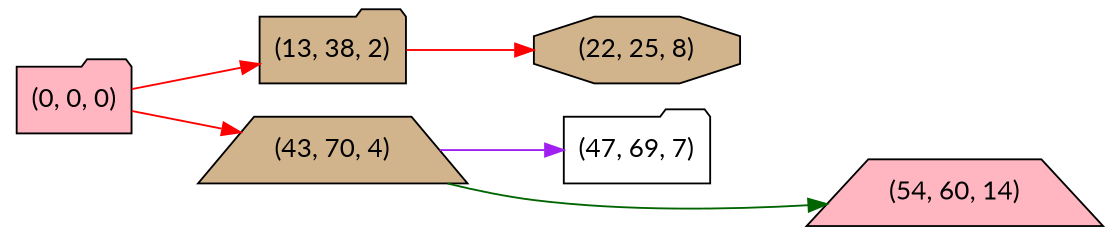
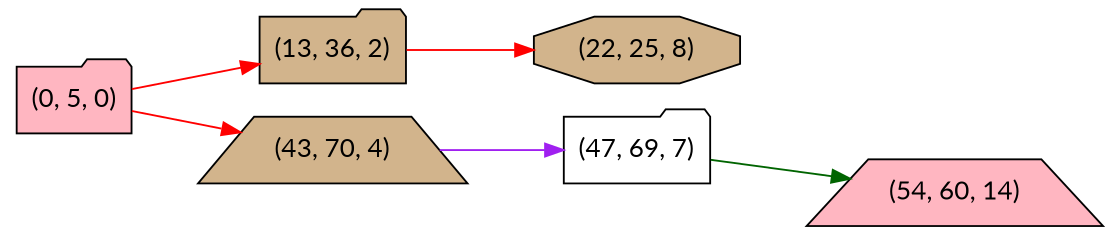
node "(13, 38, 2)": label "(13, 38, 2)" -> "(13, 36, 2)"
node "(0, 0, 0)": label "(0, 0, 0)" -> "(0, 5, 0)"
edge "(43, 70, 4)" -> "(54, 60, 14)": now "(47, 69, 7)" -> "(54, 60, 14)"
